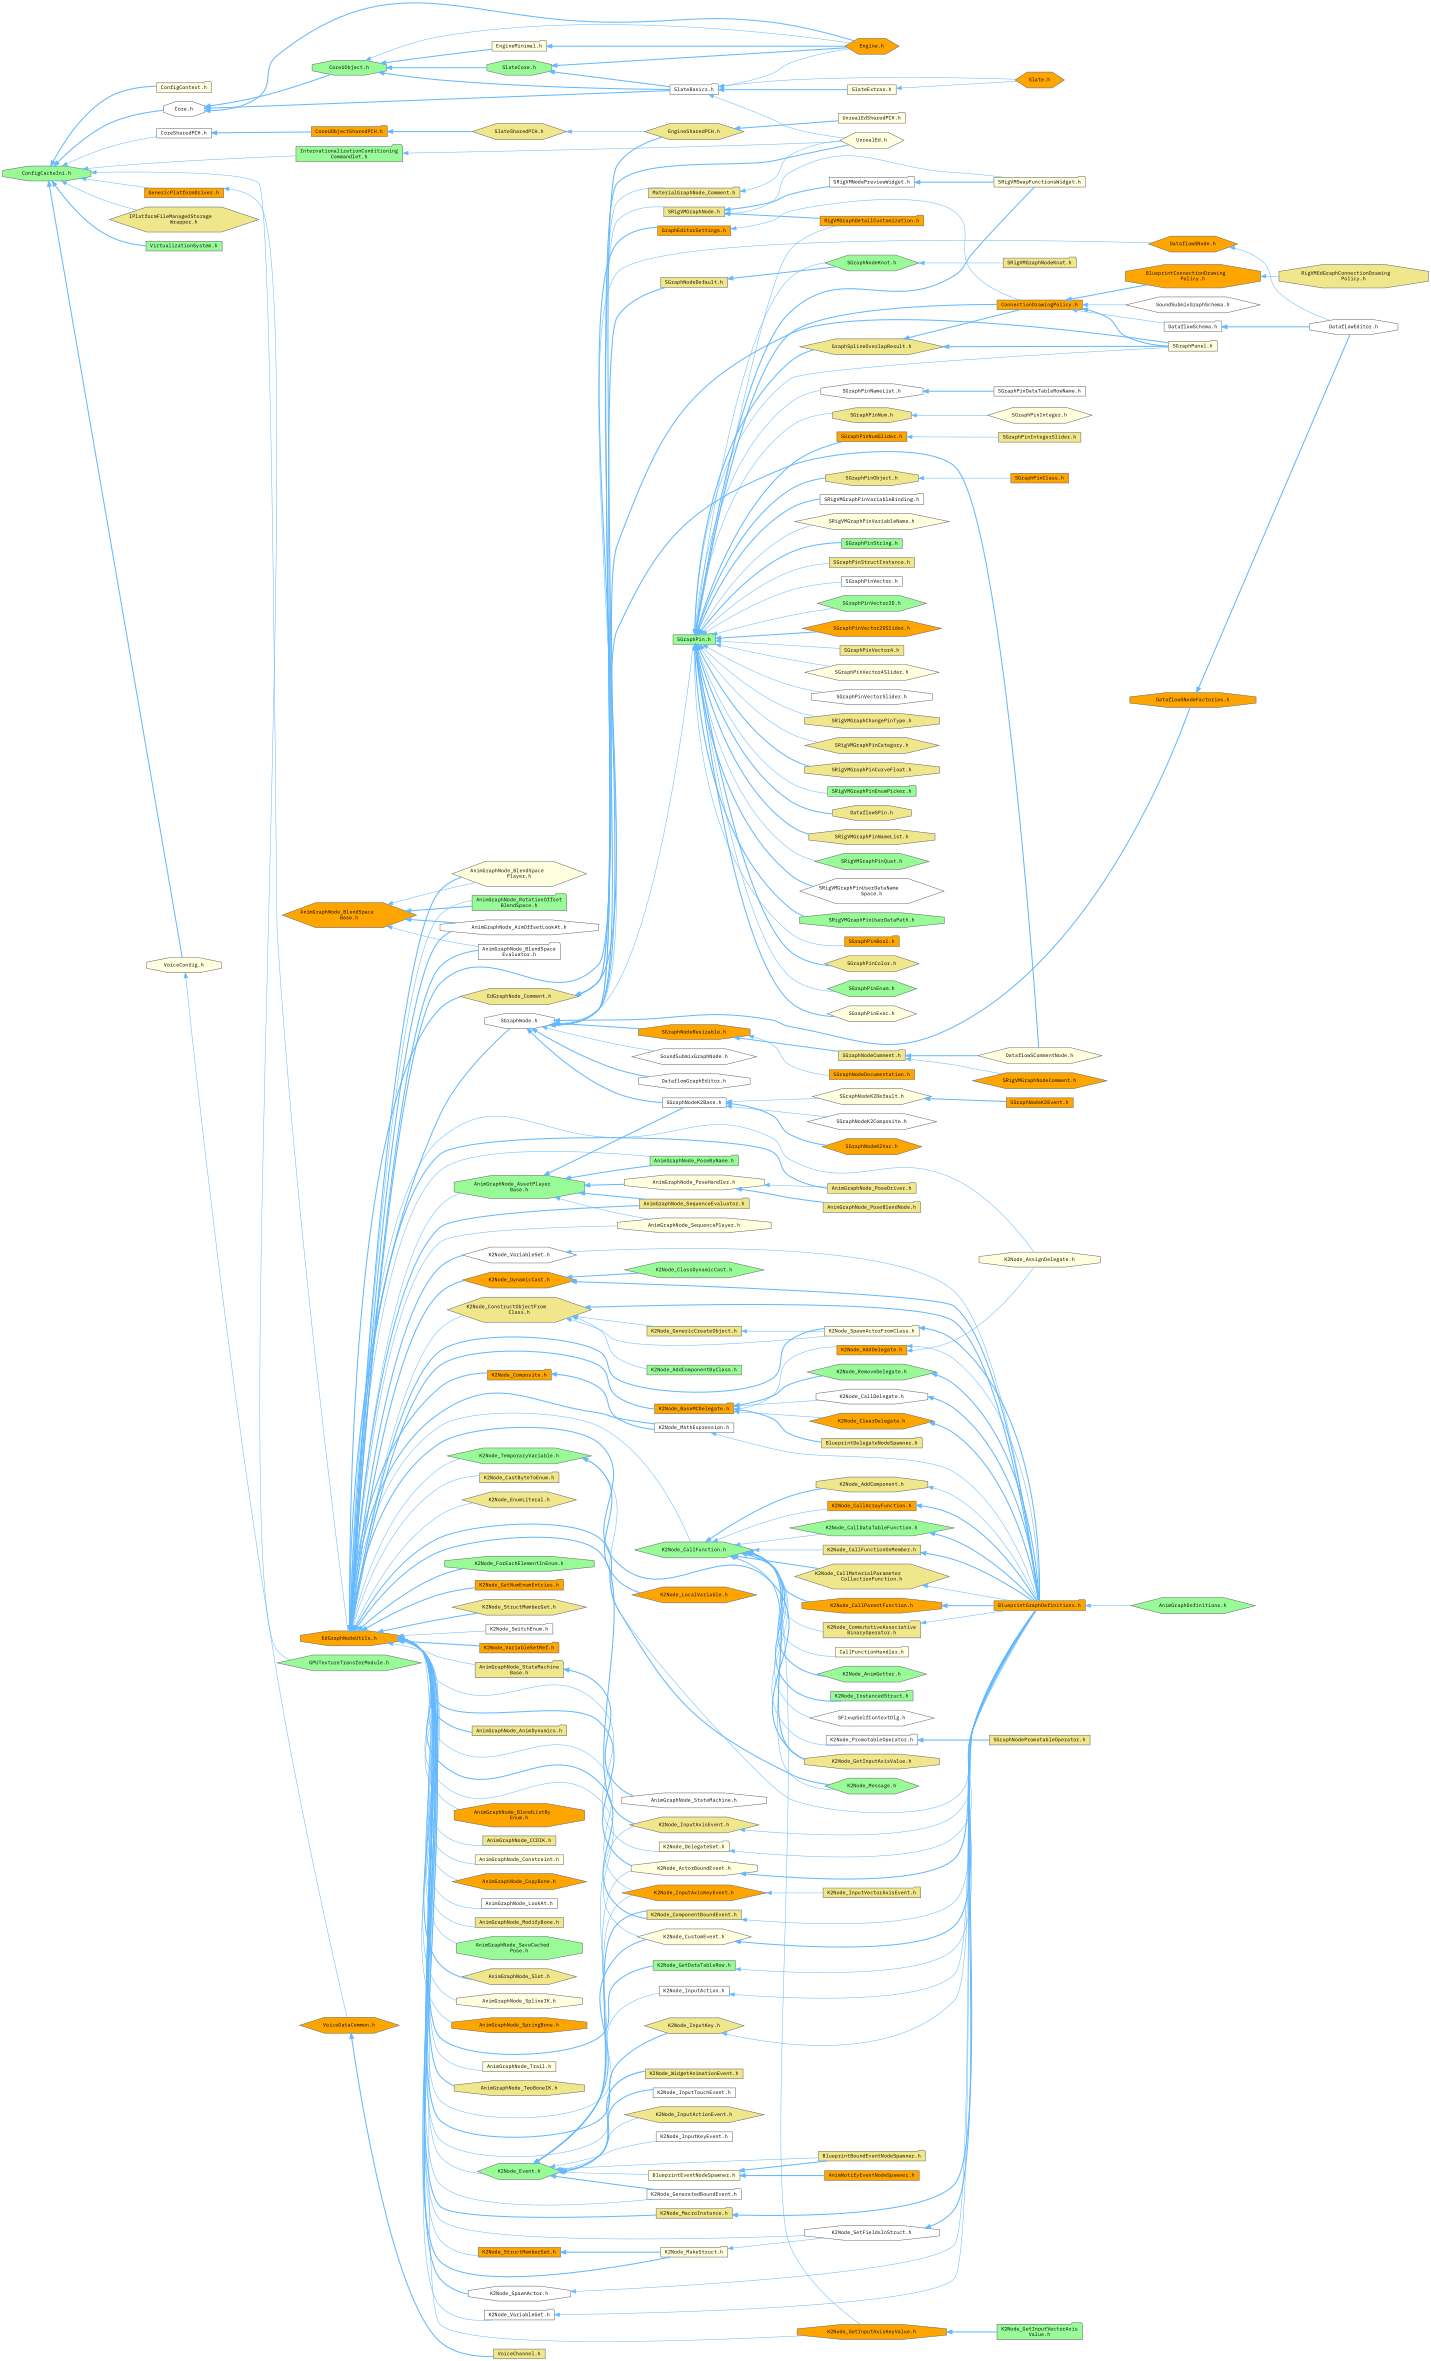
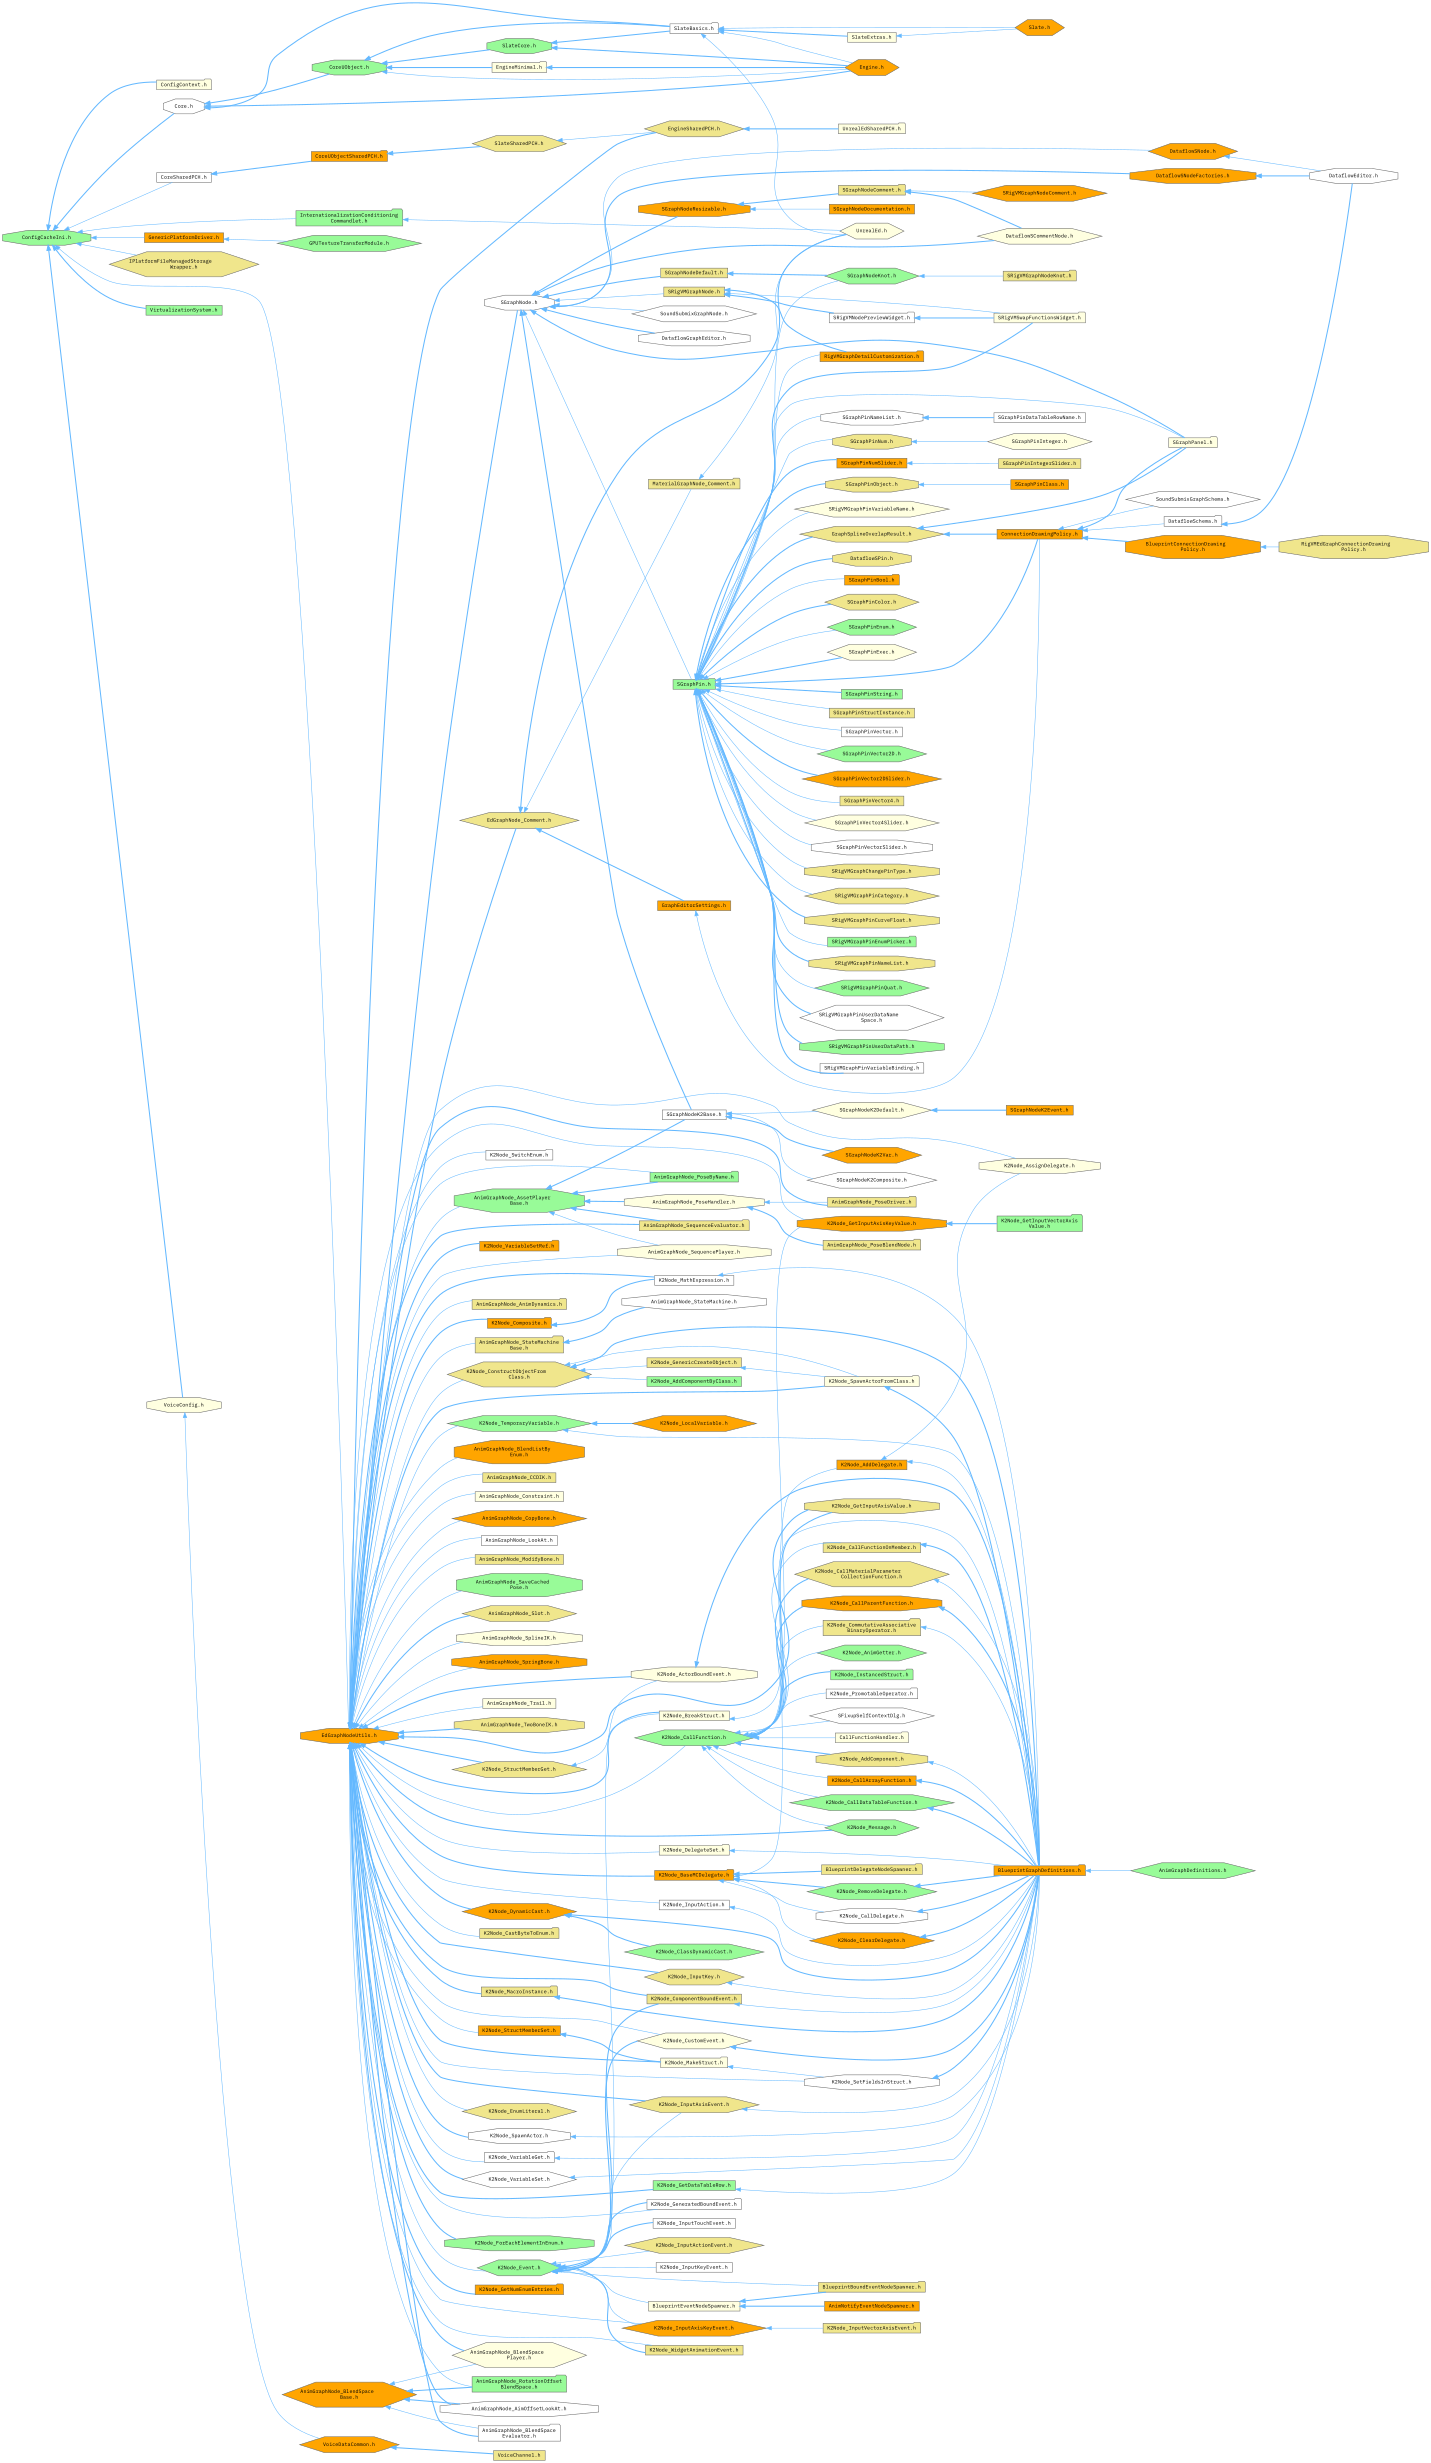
edge "K2Node_AnimGetter.h" -> "K2Node_CallFunction.h": style bold -> solid
edge "AnimGraphNode_AnimDynamics.h" -> "EdGraphNodeUtils.h": style bold -> solid
node "K2Node_BreakStruct.h": added
node "SGraphNodePromotableOperator.h": removed
